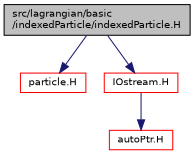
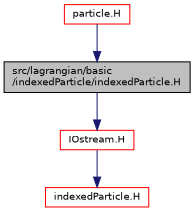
edge "src/lagrangian/basic /indexedParticle/indexedParticle.H" -> "particle.H": reversed
node "autoPtr.H": label "autoPtr.H" -> "indexedParticle.H"
